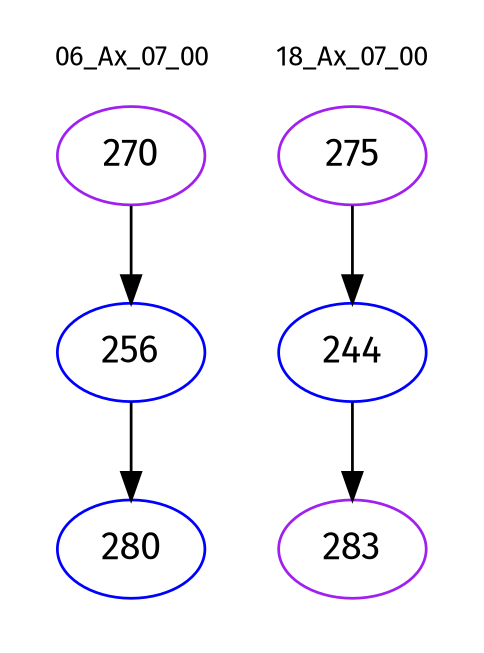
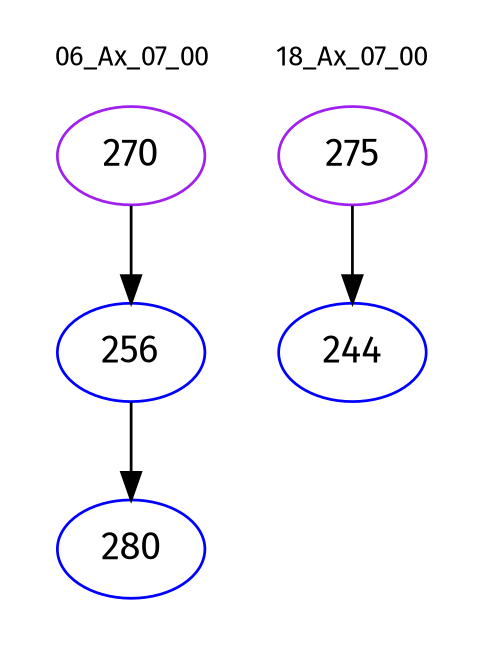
node "283": removed
